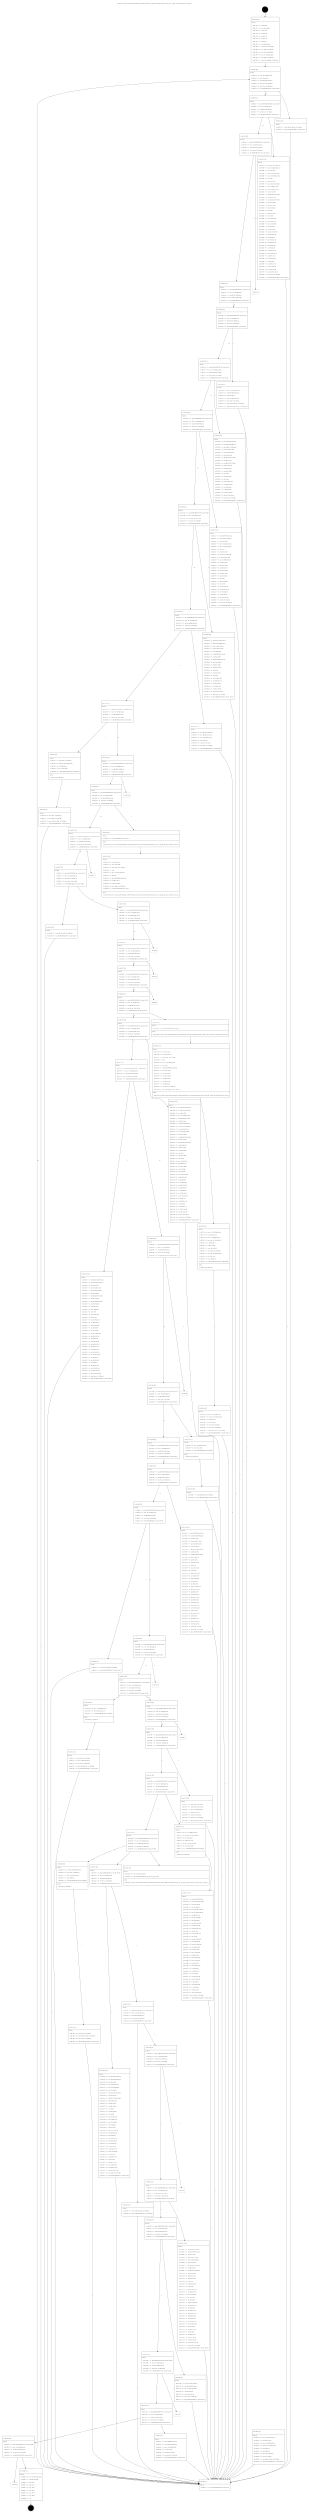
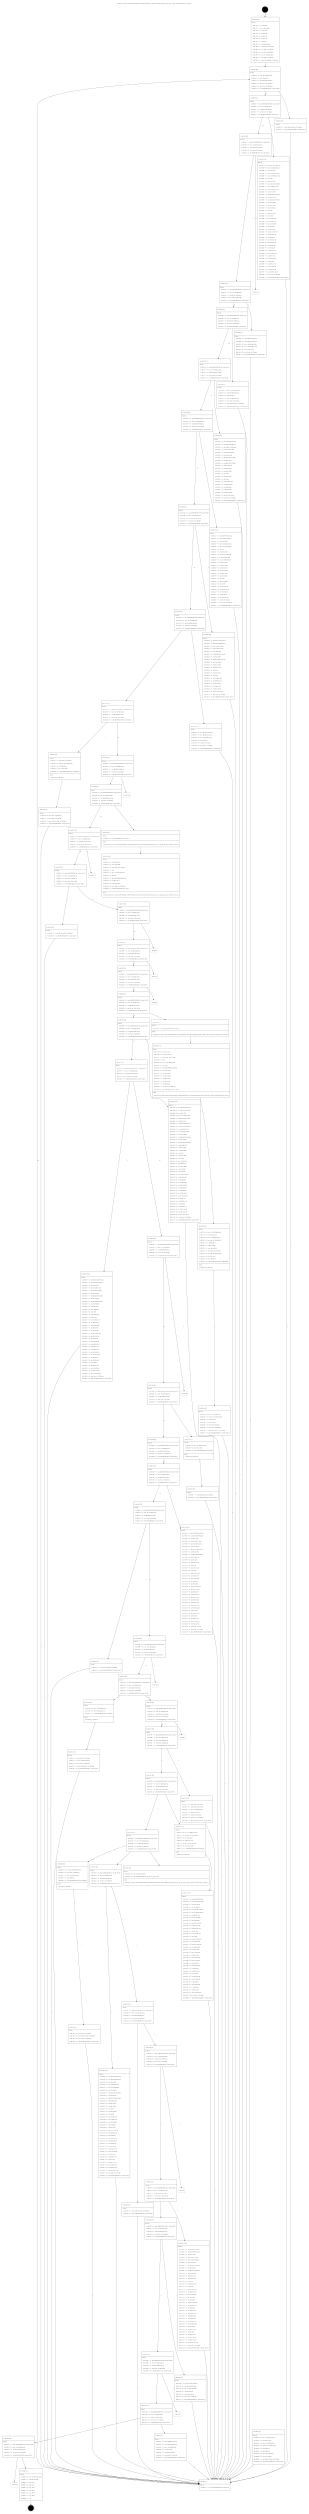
node "0x401bb6 [27]": added
